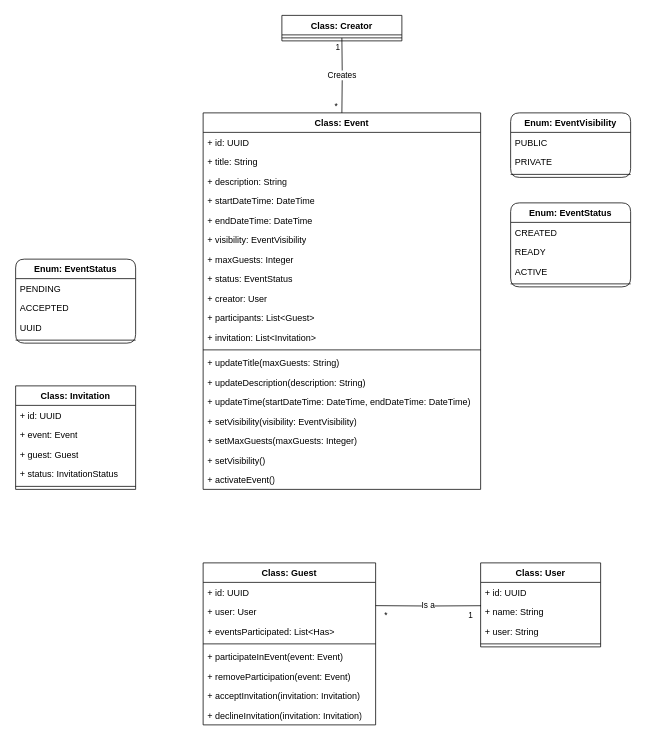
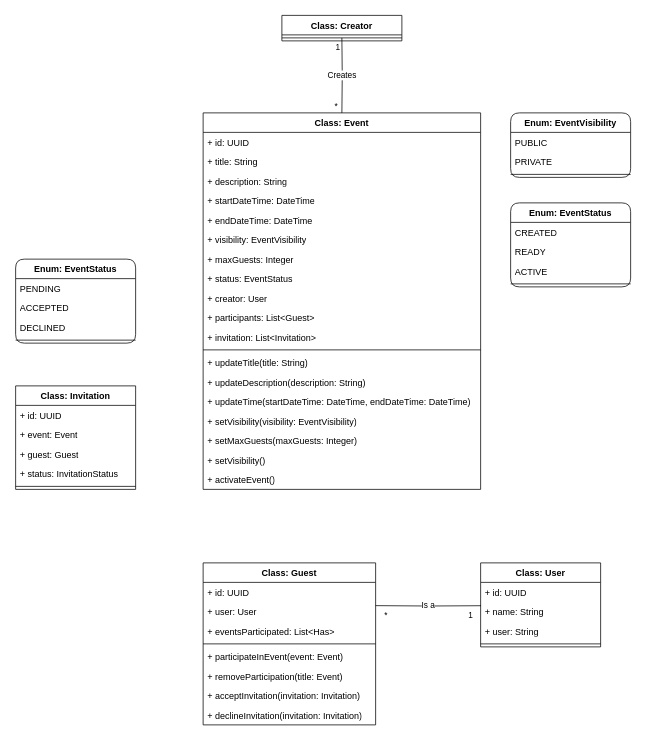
node "UUID": label "UUID" -> "DECLINED"
node "+ updateTitle(maxGuests: String)": label "+ updateTitle(maxGuests: String)" -> "+ updateTitle(title: String)"
node "+ removeParticipation(event: Event)": label "+ removeParticipation(event: Event)" -> "+ removeParticipation(title: Event)"
